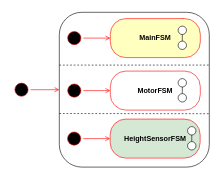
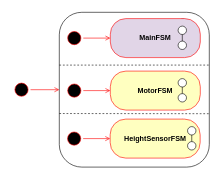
node "MainFSM": fillcolor #ffffc0 -> #e1d5e7
node "MotorFSM": fillcolor #ffffff -> #ffffc0
node "HeightSensorFSM": fillcolor #d5e8d4 -> #ffffc0
